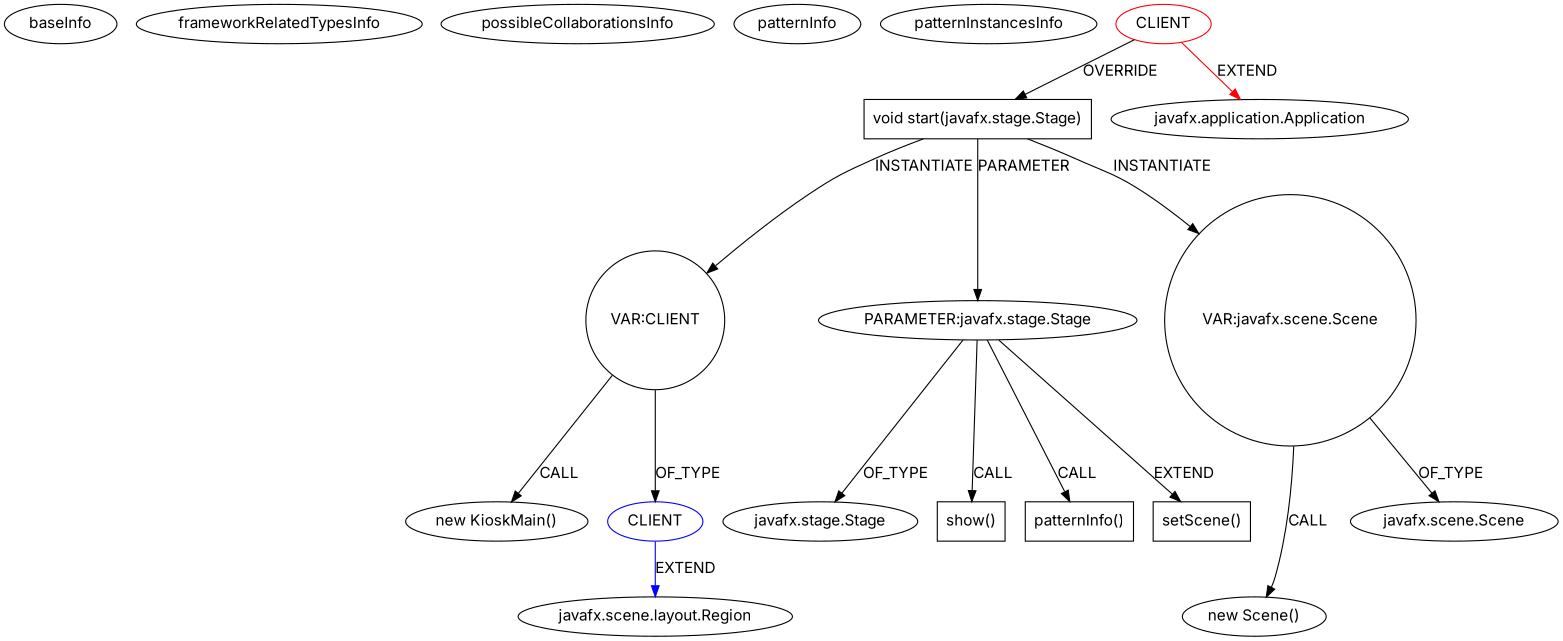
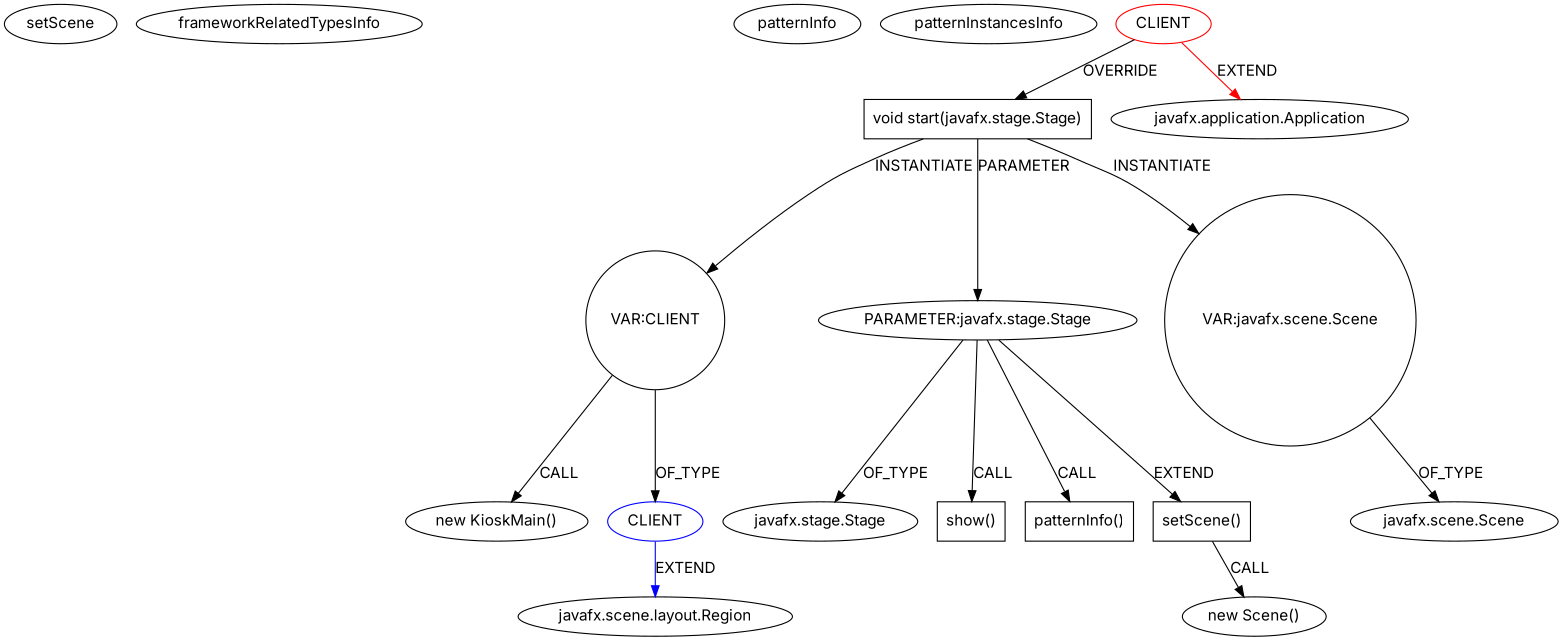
node "baseInfo": label "baseInfo" -> "setScene"
node "possibleCollaborationsInfo": removed
edge "VAR:javafx.scene.Scene" -> "new Scene()": now "setScene()" -> "new Scene()"
